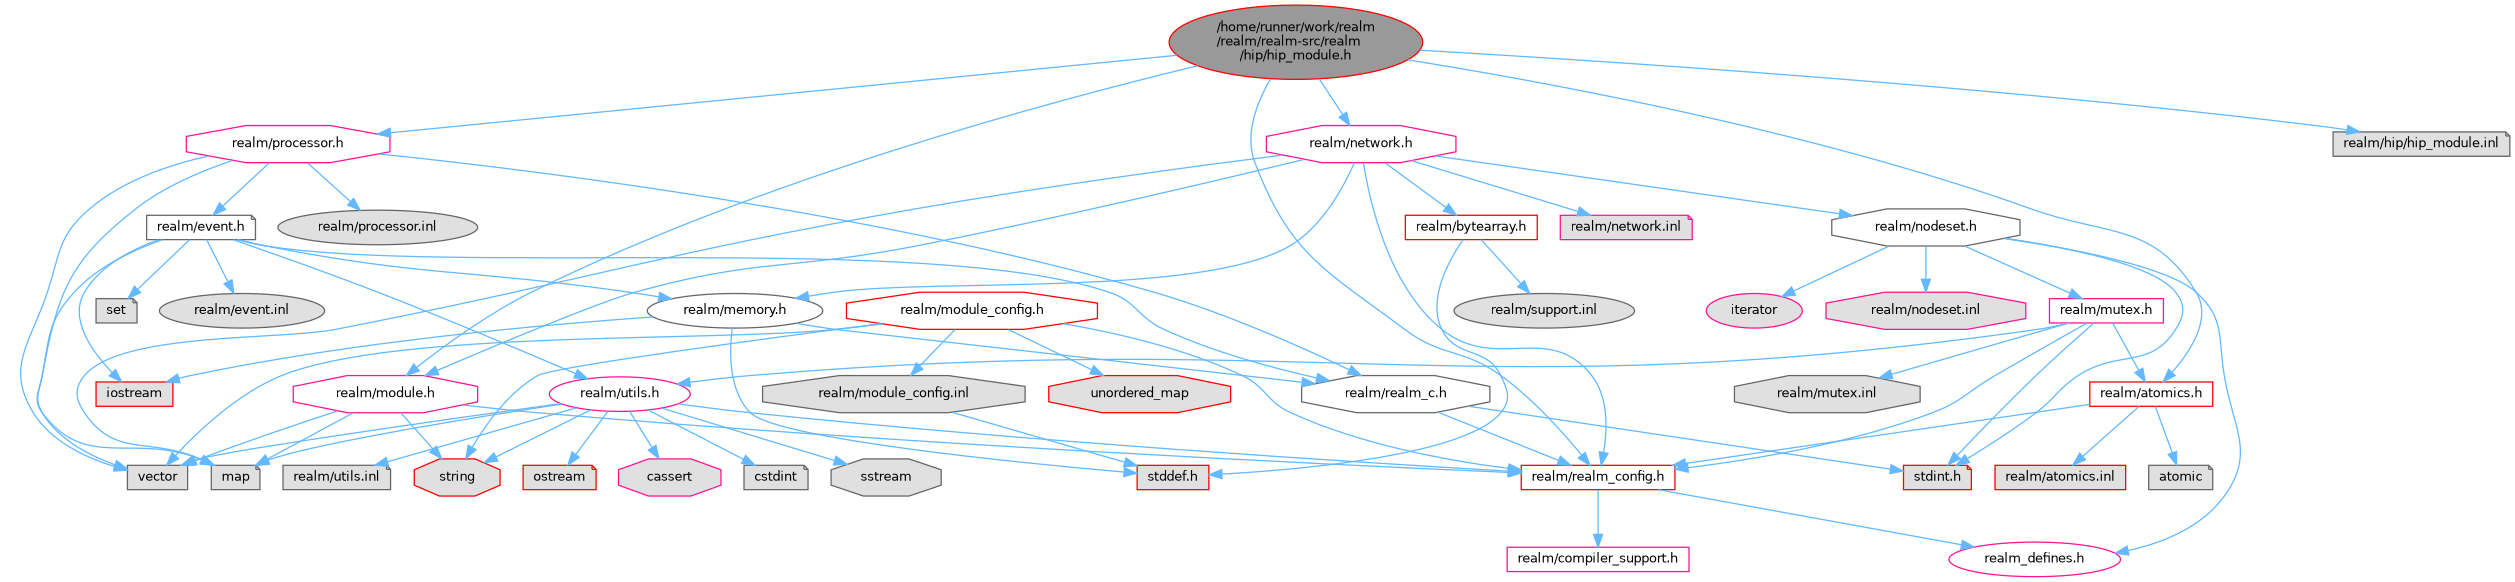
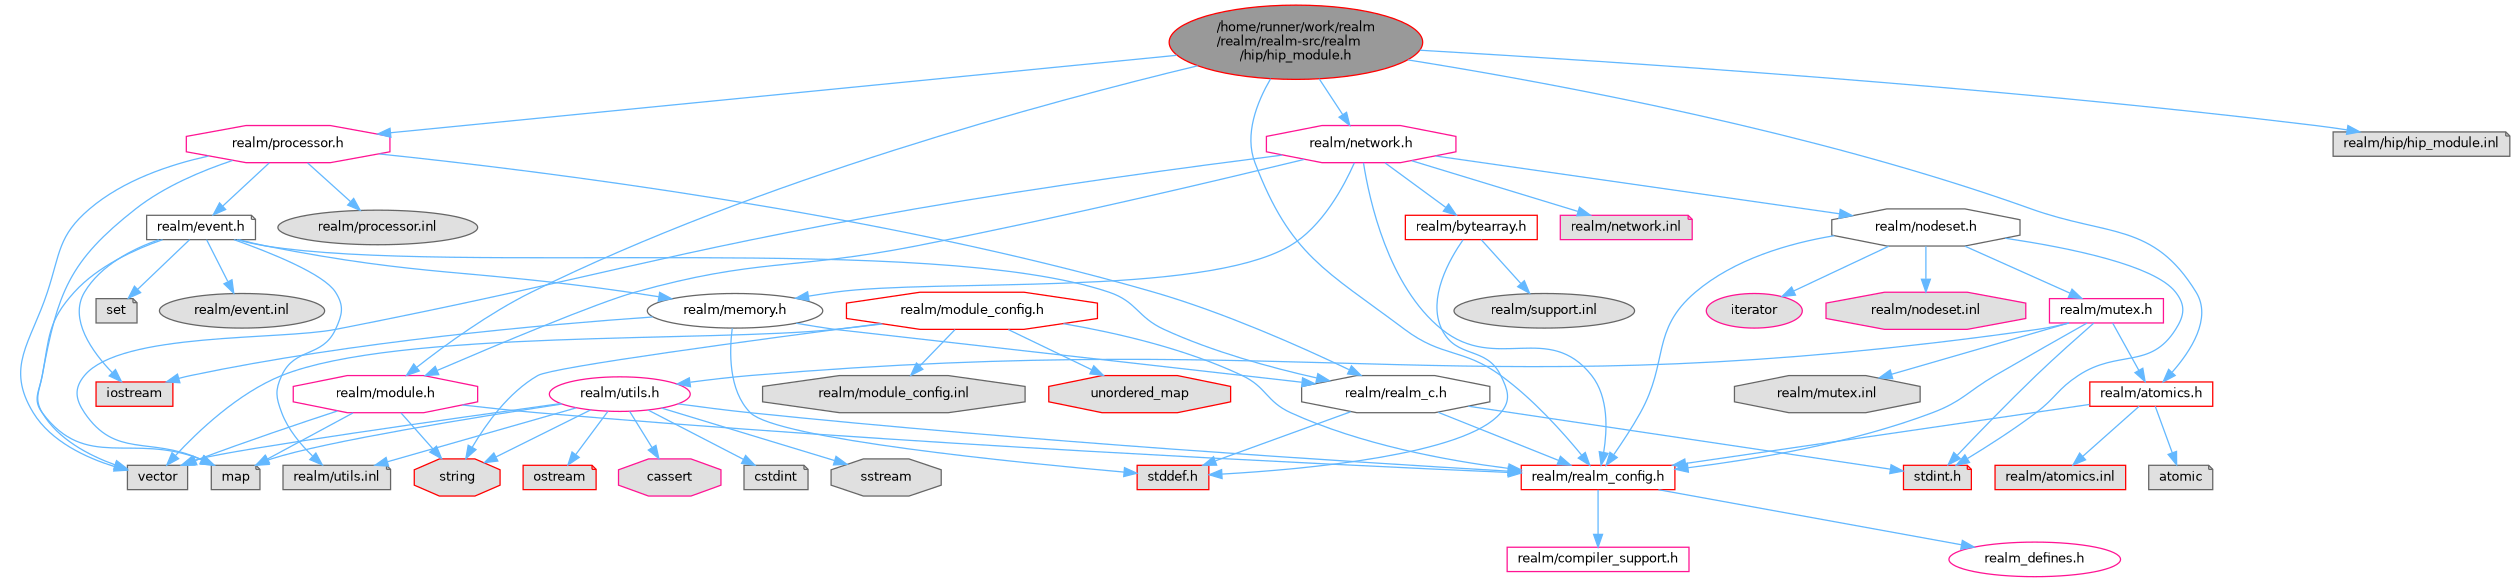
edge "realm/event.h" -> "realm/utils.h": now "realm/event.h" -> "realm/utils.inl"
edge "realm/nodeset.h" -> "realm_defines.h": now "realm/nodeset.h" -> "realm/realm_config.h"
edge "realm/module_config.inl" -> "stddef.h": now "realm/realm_c.h" -> "stddef.h"
